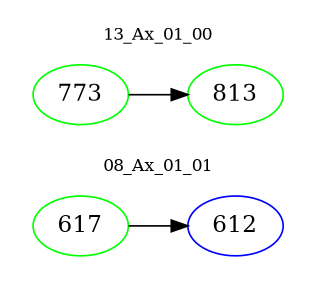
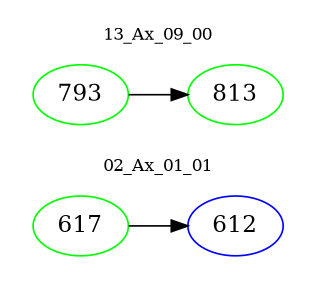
cluster "13_Ax_01_00": label "13_Ax_01_00" -> "13_Ax_09_00"
node "773": label "773" -> "793"
cluster "08_Ax_01_01": label "08_Ax_01_01" -> "02_Ax_01_01"
